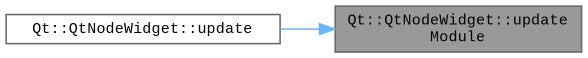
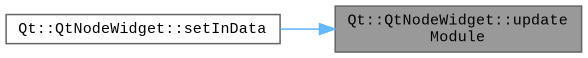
node "Qt::QtNodeWidget::update": label "Qt::QtNodeWidget::update" -> "Qt::QtNodeWidget::setInData"
